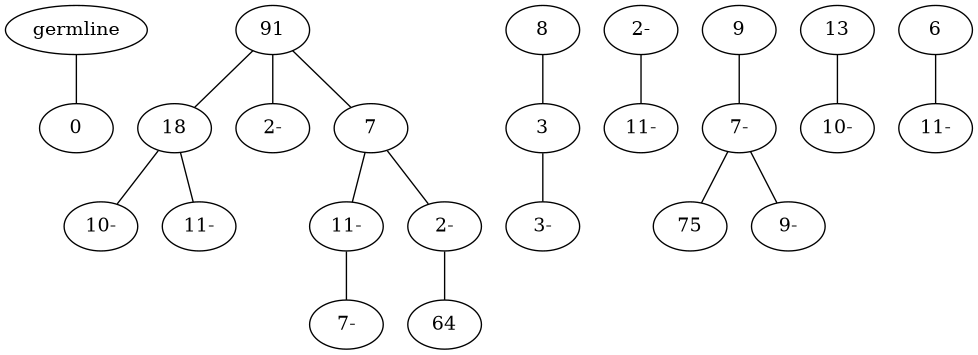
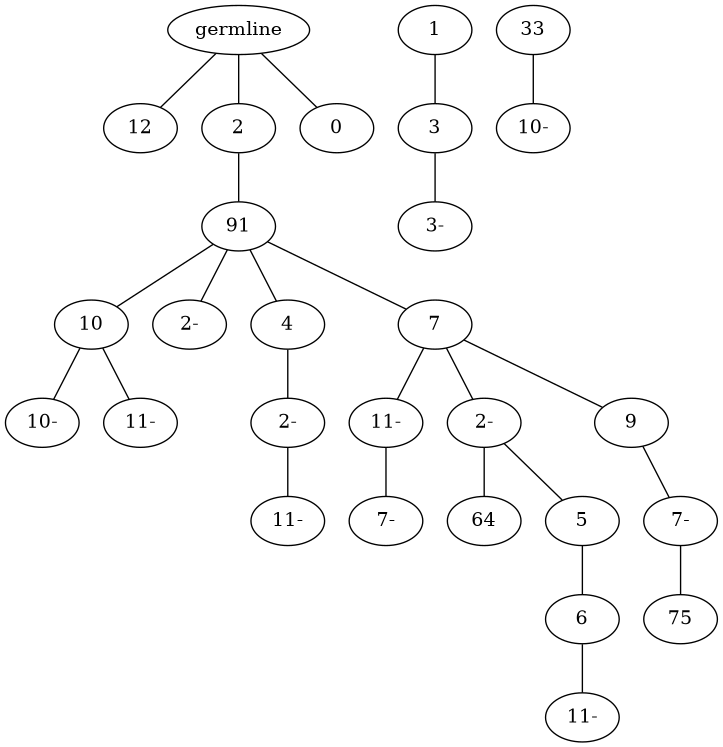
node "8": label "8" -> "1"
node "13": label "13" -> "33"
node "12": added
node "18": label "18" -> "10"
node "2": added
node "9-": removed
node "4": added
edge "7" -- "9": added
node "5": added
